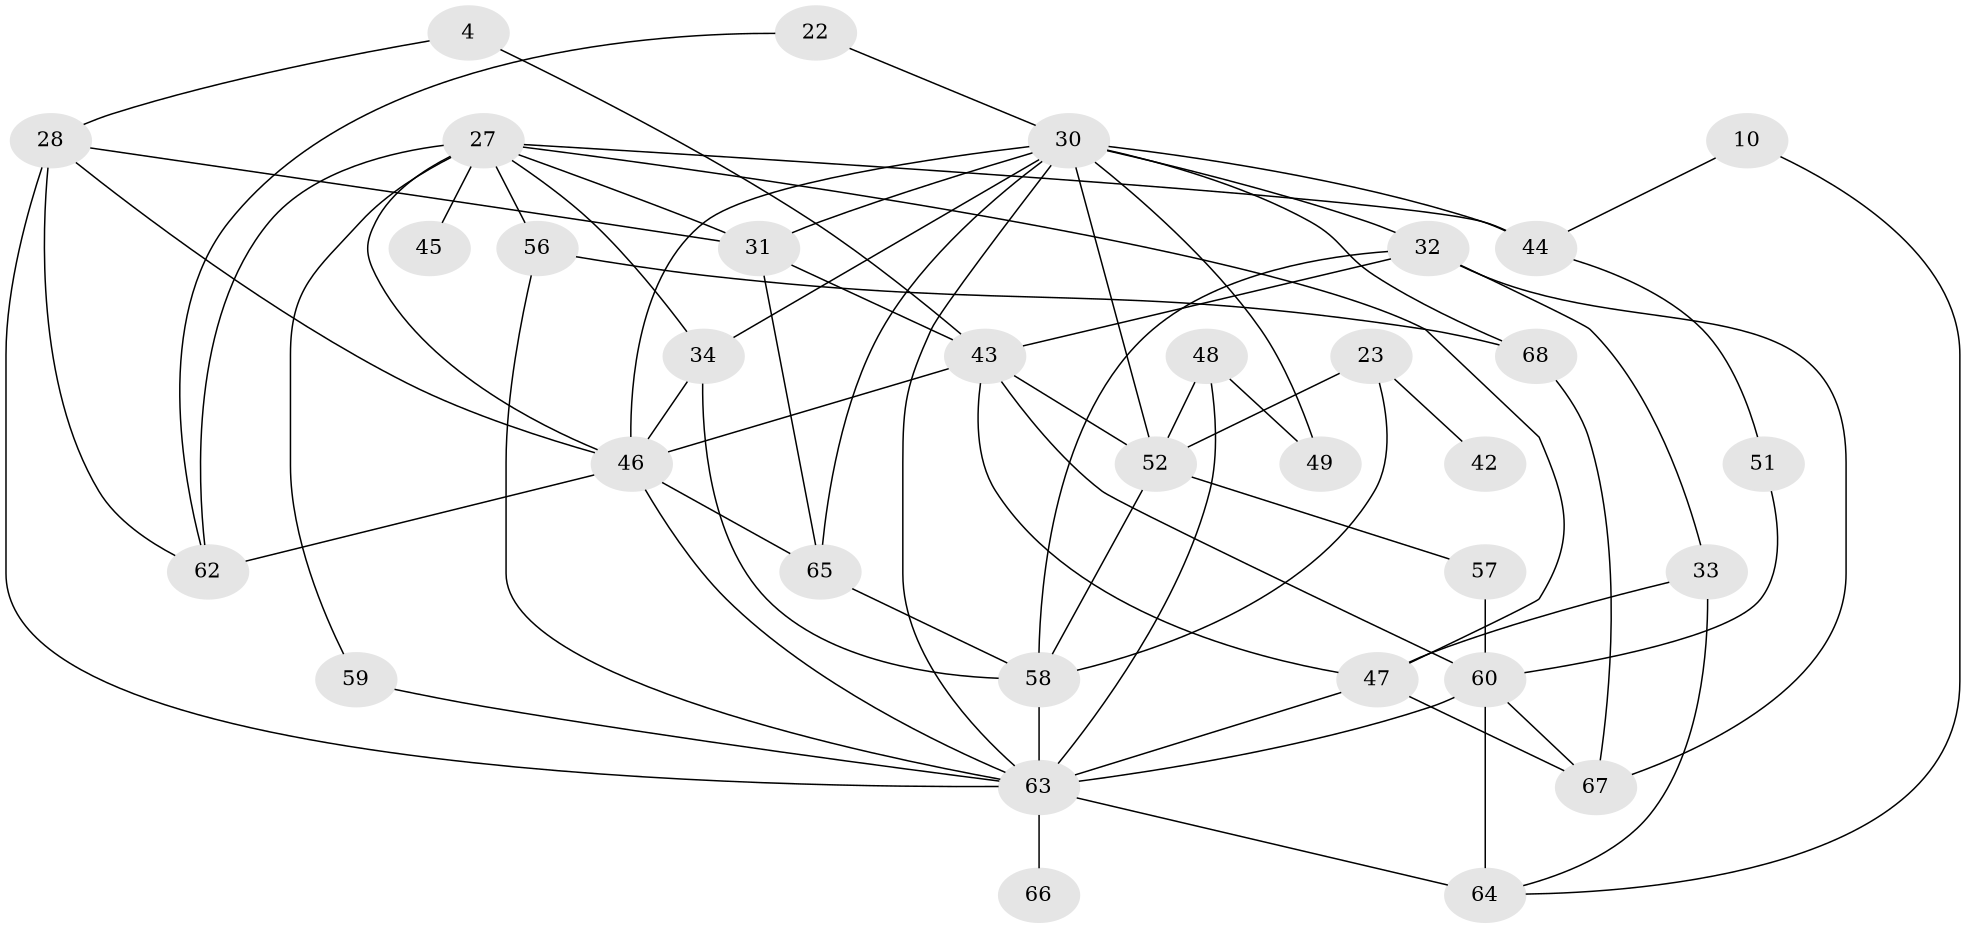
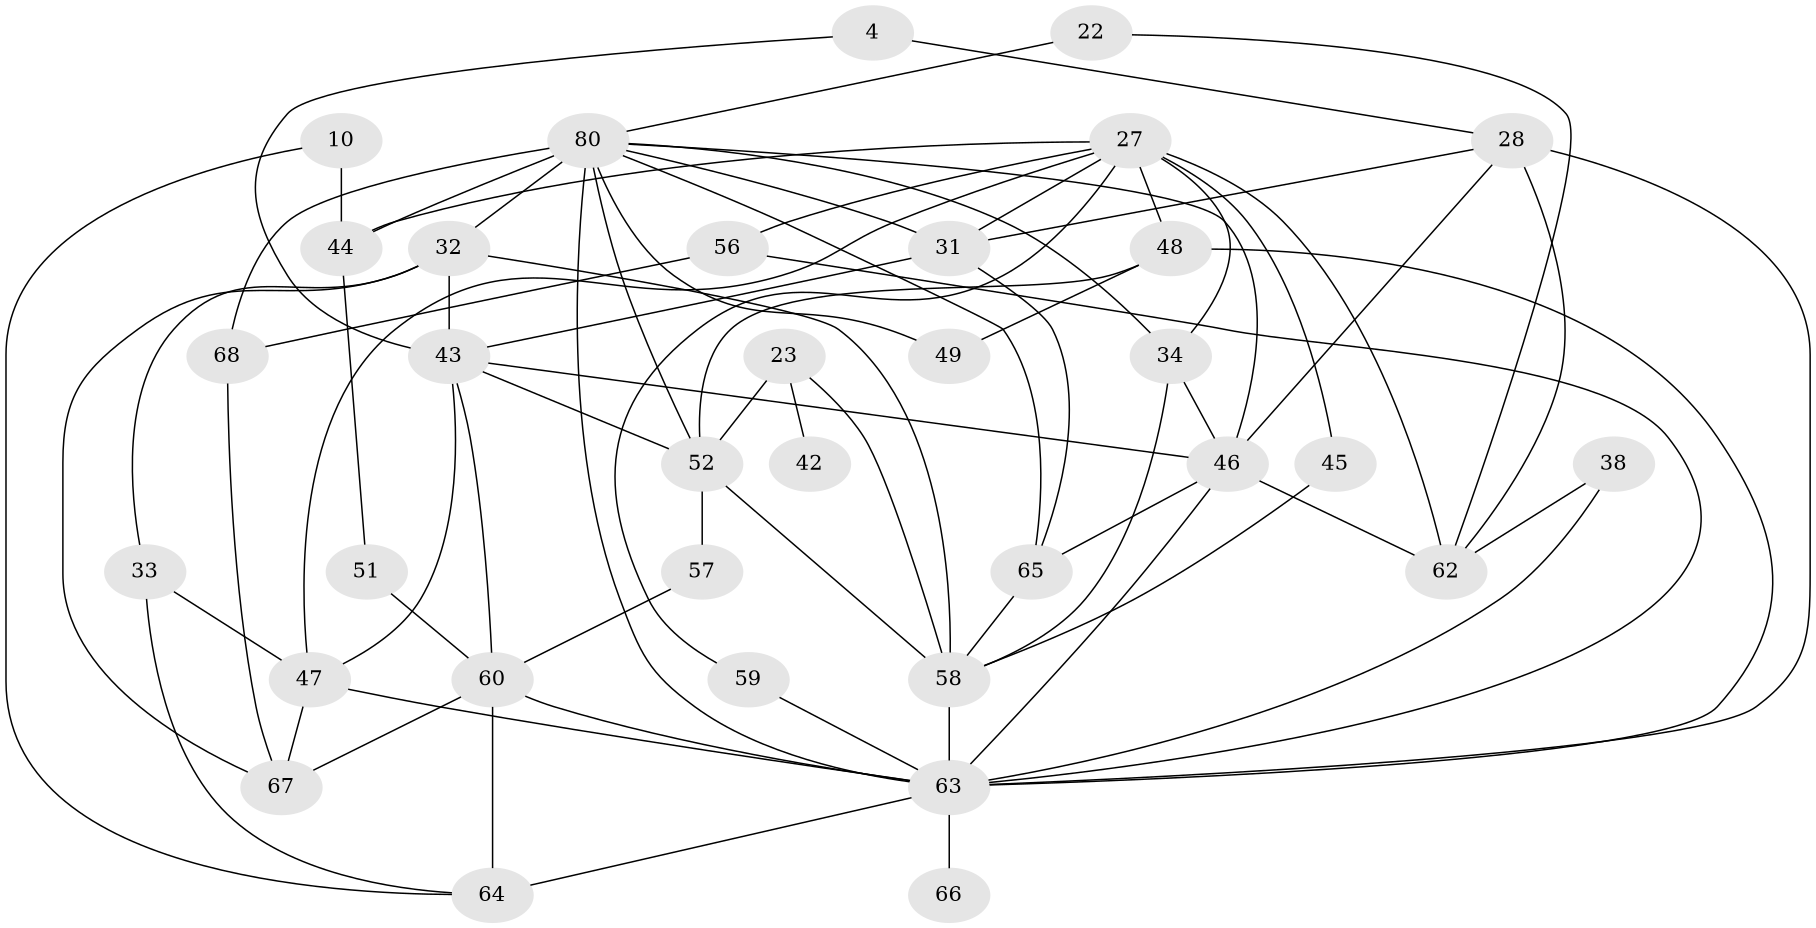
node "30": label "30" -> "80"
edge "27" -- "46": now "27" -- "48"
node "38": added
edge "45" -- "58": added
